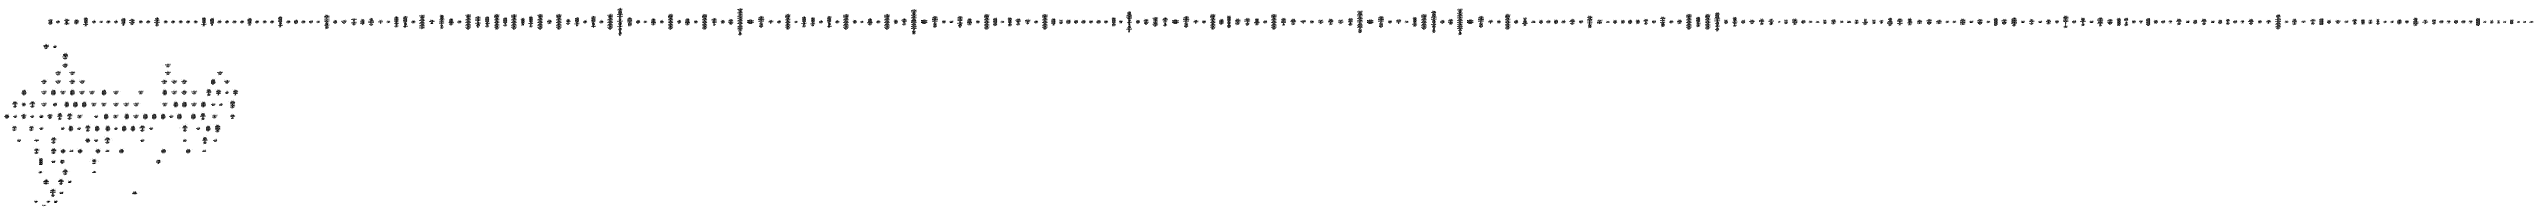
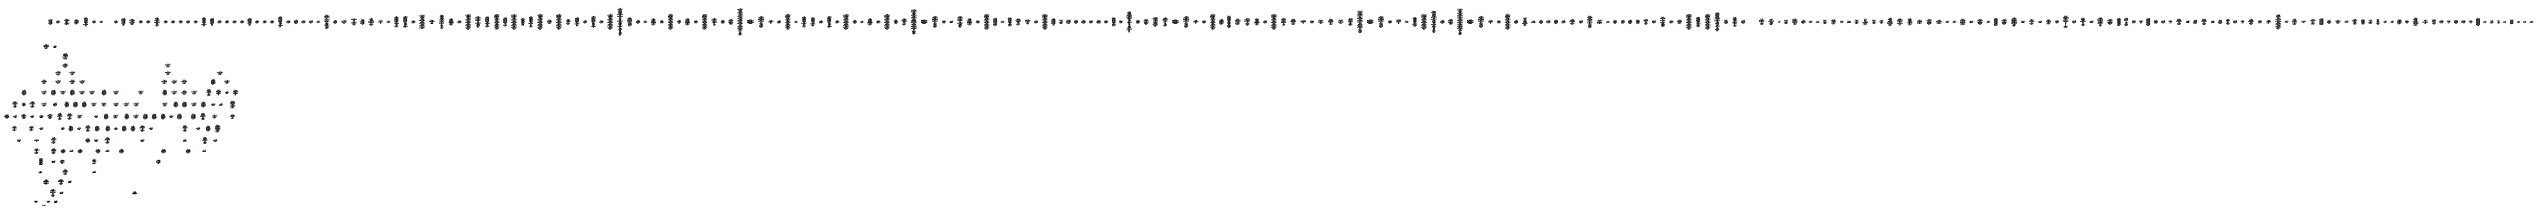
node "# 0x28f JUMPDEST PUSHX Data JUMP": removed
node "# 0x1d52 JUMPDEST PUSHX LogicData LT PUSHX Data JUMPI": removed
